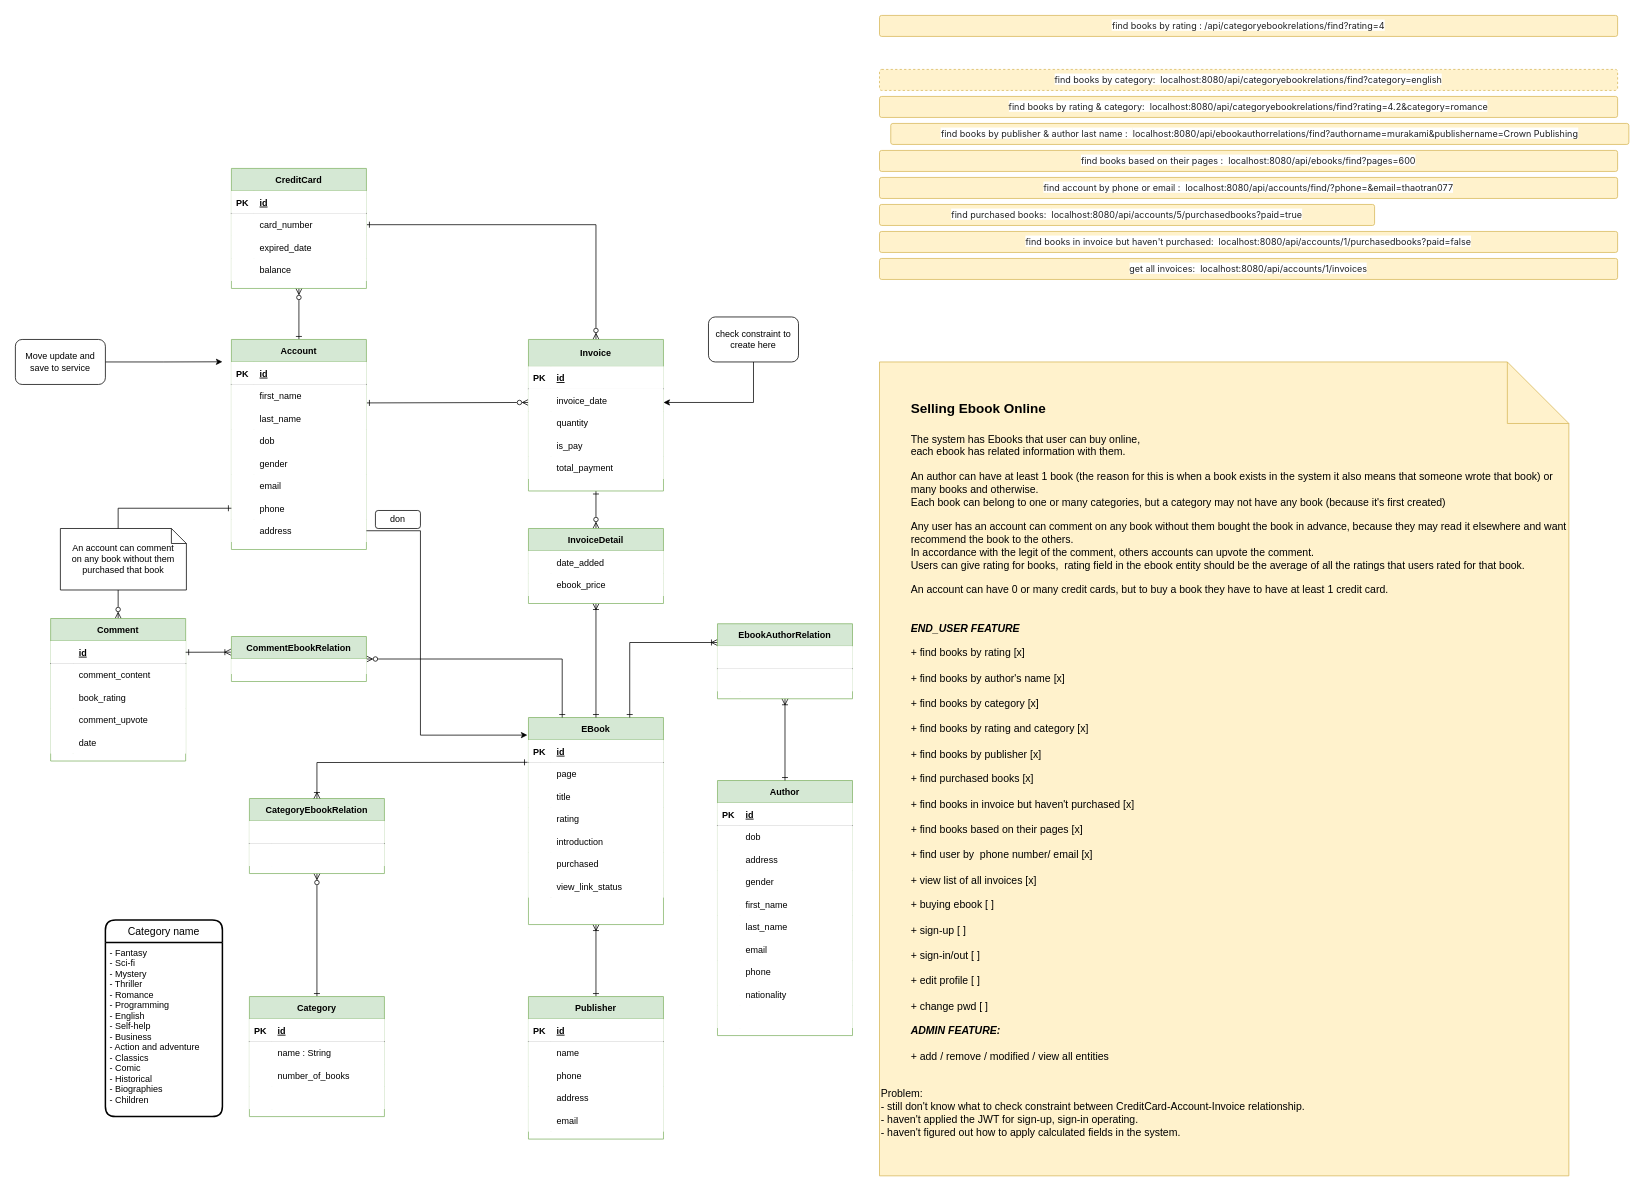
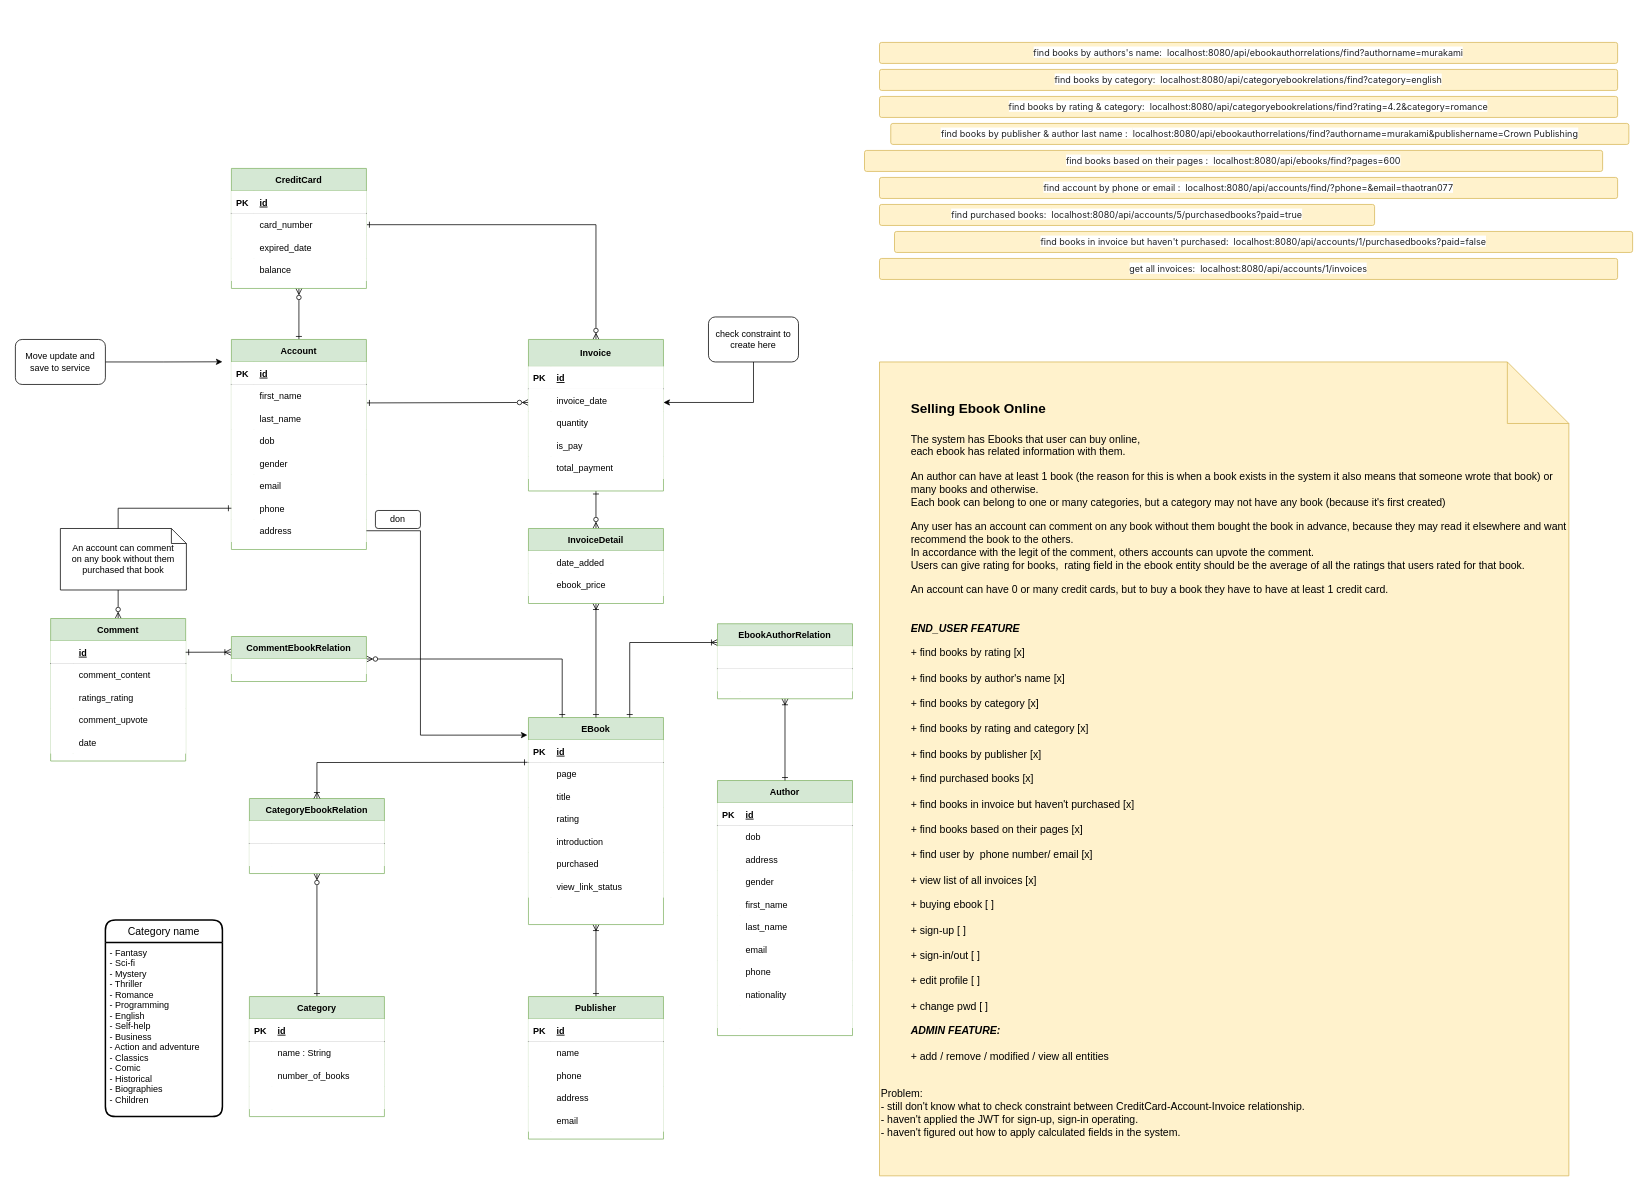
node "find books by rating : /api/categoryebookrelations/find?rating=4": removed
node "find books by authors's name: localhost:8080/api/ebookauthorrelations/find?authorname=murakami": added
node "find books by category: localhost:8080/api/categoryebookrelations/find?category=english": style dashed -> solid
node "find books based on their pages : localhost:8080/api/ebooks/find?pages=600": moved (1248, 161) -> (1233, 161)
node "find books in invoice but haven't purchased: localhost:8080/api/accounts/1/purchasedbooks?paid=false": moved (1248, 242) -> (1263, 242)
node "book_rating": label "book_rating" -> "ratings_rating"
